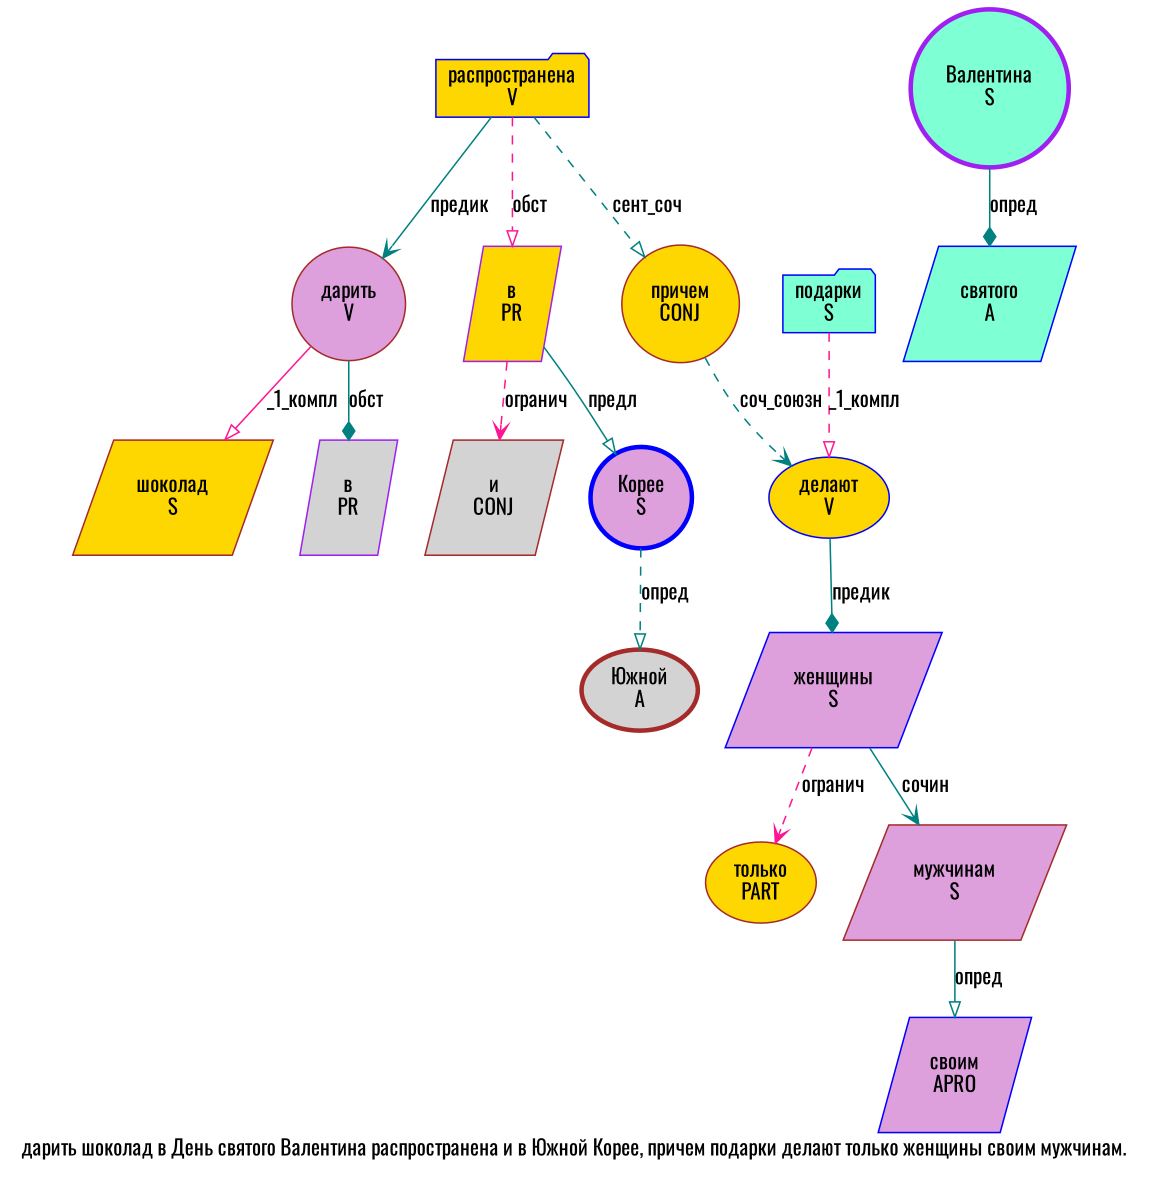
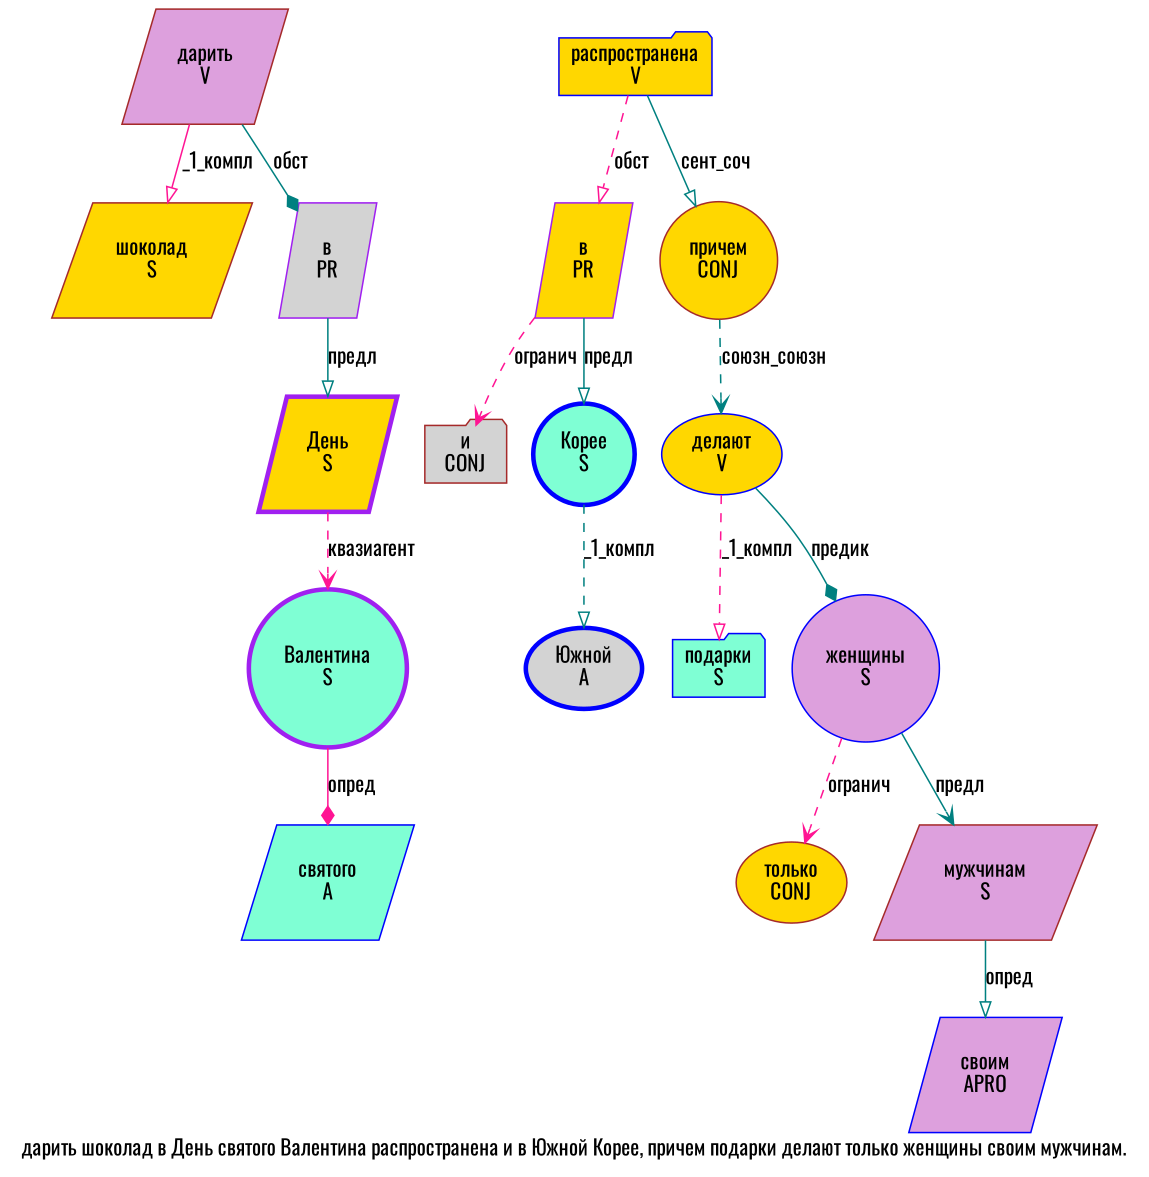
edge "распространена V" -> "дарить V": removed, label "предик"
edge "распространена V" -> "причем CONJ": style dashed -> solid
edge "Валентина S" -> "святого A": color teal -> deeppink
node "дарить V": shape circle -> parallelogram
edge "подарки S" -> "делают V": reversed
edge "причем CONJ" -> "делают V": label "соч_союзн" -> "союзн_союзн"
node "День S": added
node "и CONJ": shape parallelogram -> folder
node "Корее S": fillcolor plum -> aquamarine
edge "Корее S" -> "Южной A": label "опред" -> "_1_компл"
node "Южной A": color brown -> blue
node "женщины S": shape parallelogram -> circle
edge "женщины S" -> "мужчинам S": label "сочин" -> "предл"
node "только PART": label "только PART" -> "только CONJ"
